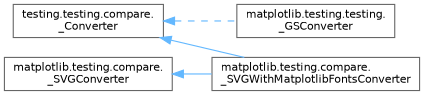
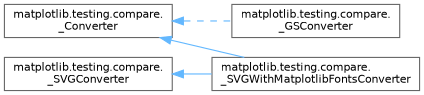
node "testing.testing.compare. _Converter": label "testing.testing.compare. _Converter" -> "matplotlib.testing.compare. _Converter"
node "matplotlib.testing.testing. _GSConverter": label "matplotlib.testing.testing. _GSConverter" -> "matplotlib.testing.compare. _GSConverter"
